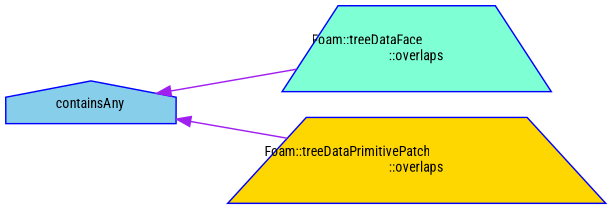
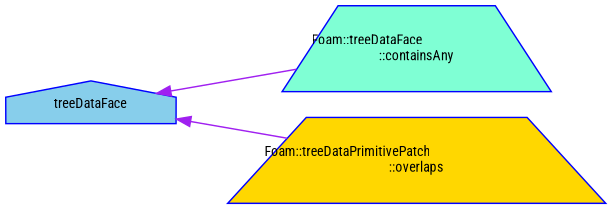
node "Foam::treeDataFace ::overlaps": label "Foam::treeDataFace ::overlaps" -> "Foam::treeDataFace ::containsAny"
node "containsAny": label "containsAny" -> "treeDataFace"
